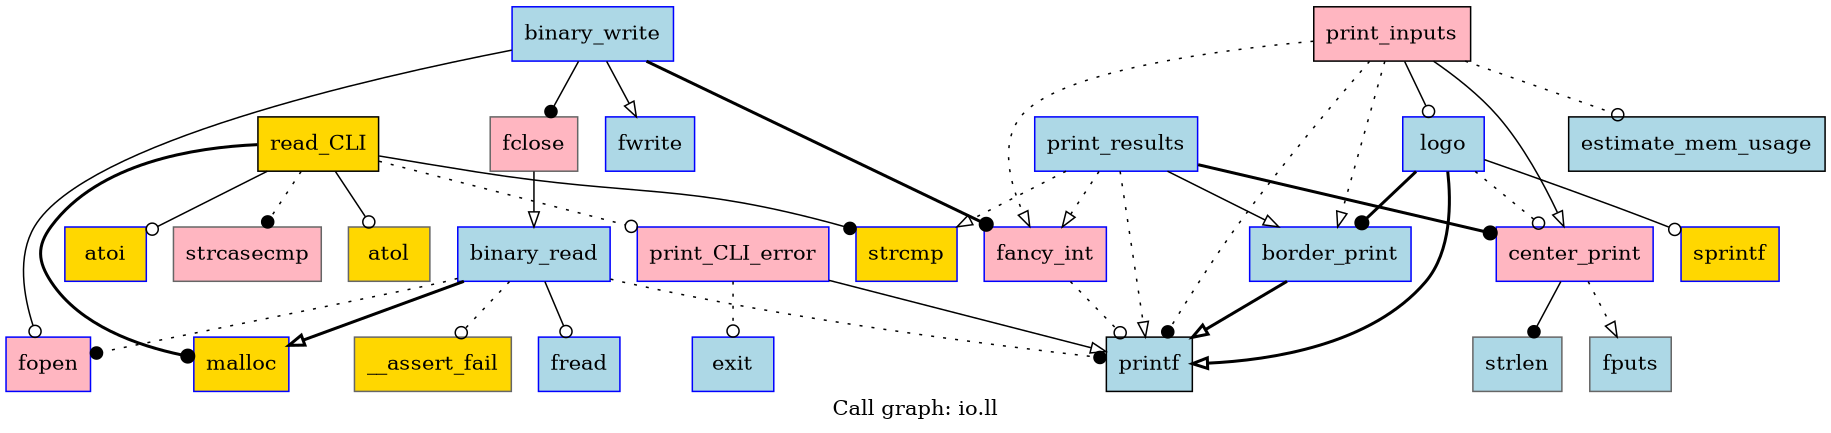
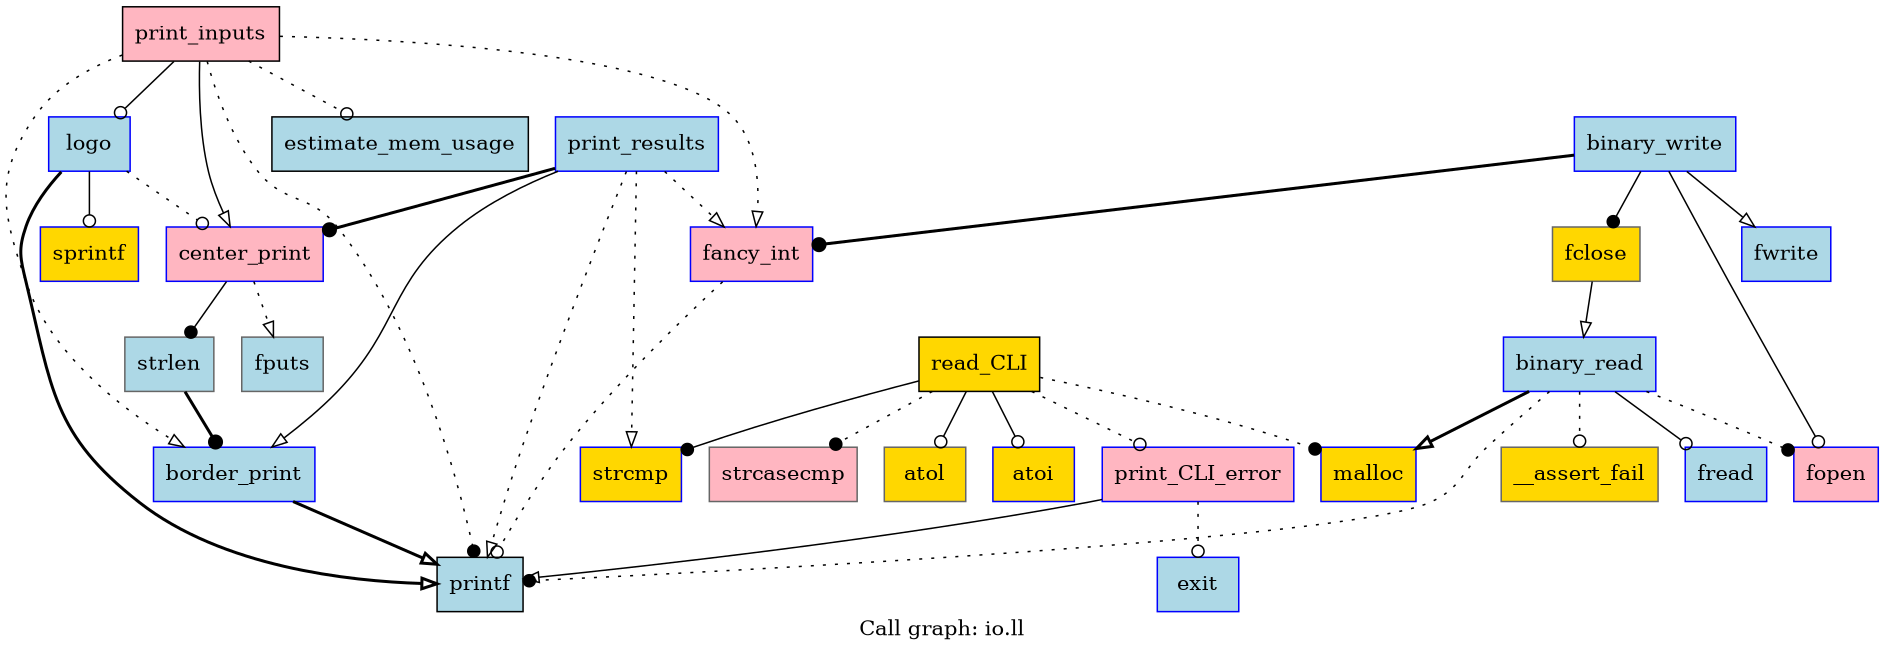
node "fclose": fillcolor lightpink -> gold
edge "logo" -> "border_print": now "strlen" -> "border_print"
edge "read_CLI" -> "malloc": style bold -> dotted
